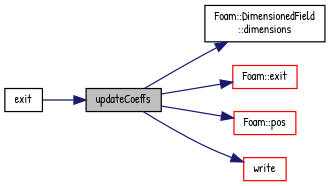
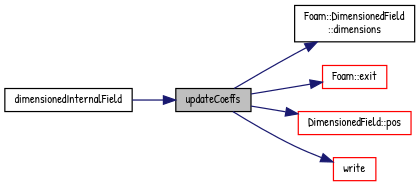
node "exit": label "exit" -> "dimensionedInternalField"
node "Foam::pos": label "Foam::pos" -> "DimensionedField::pos"
